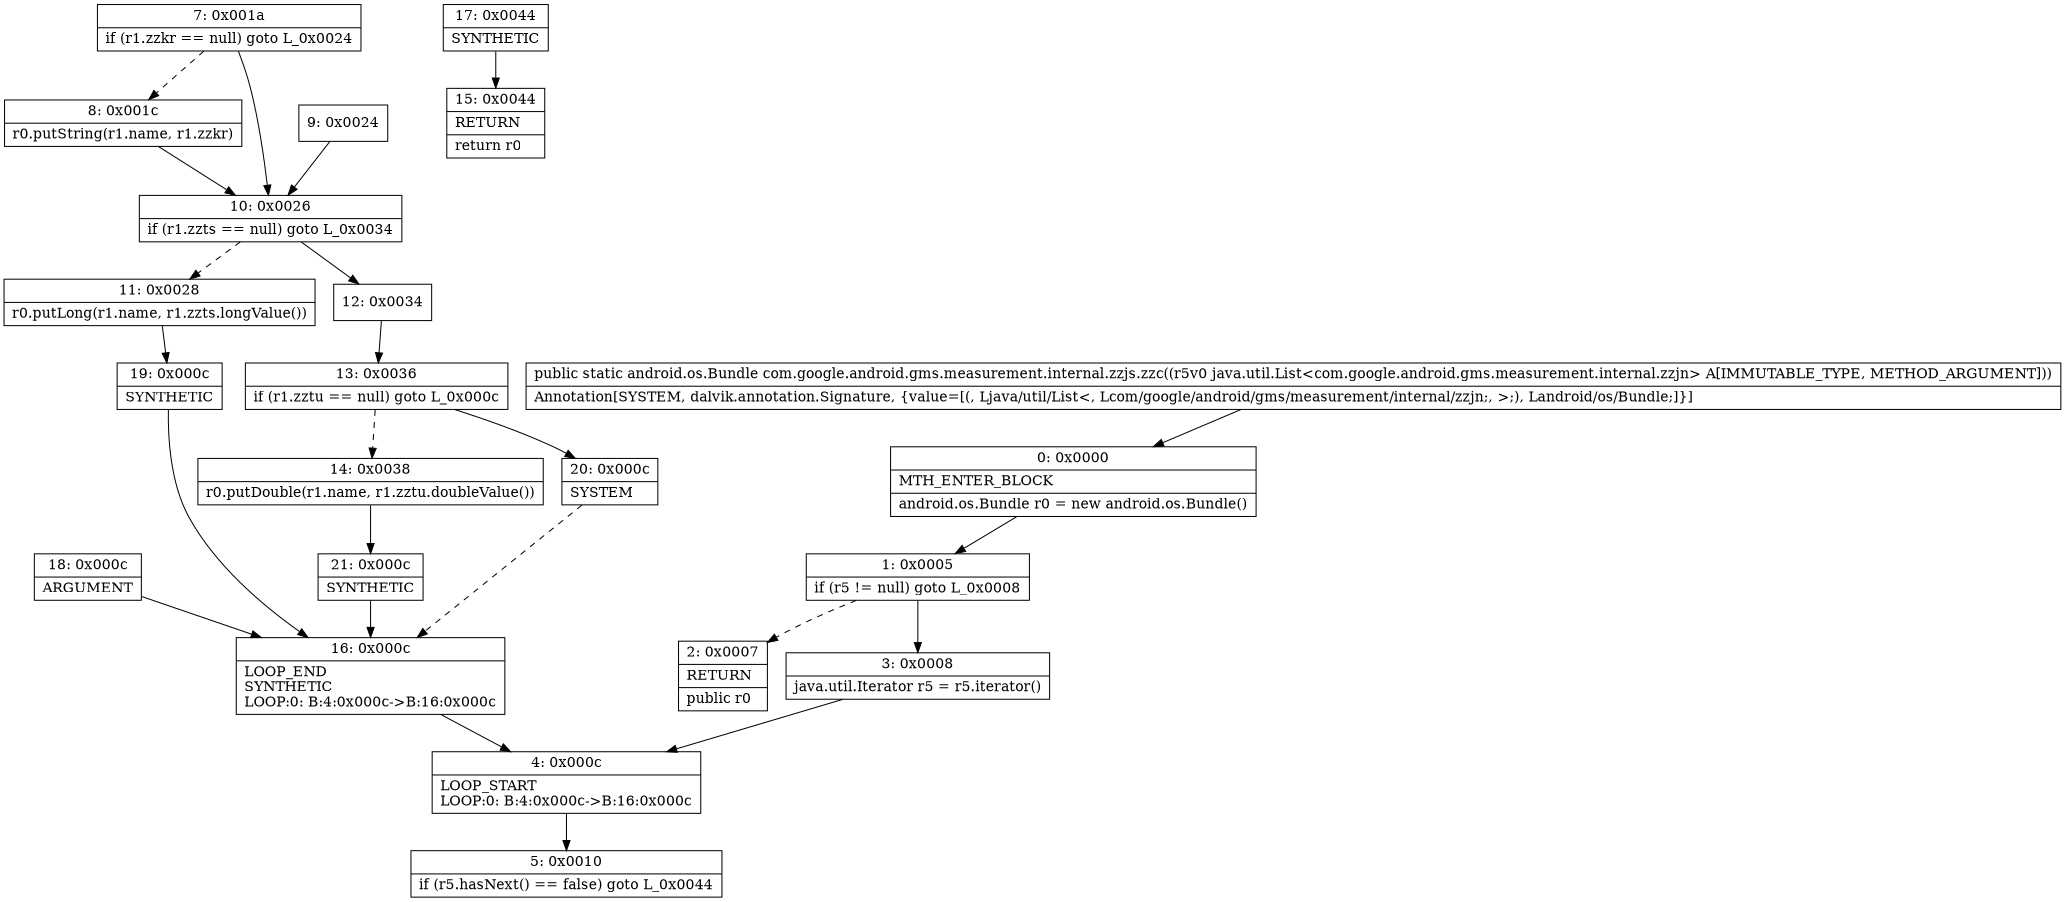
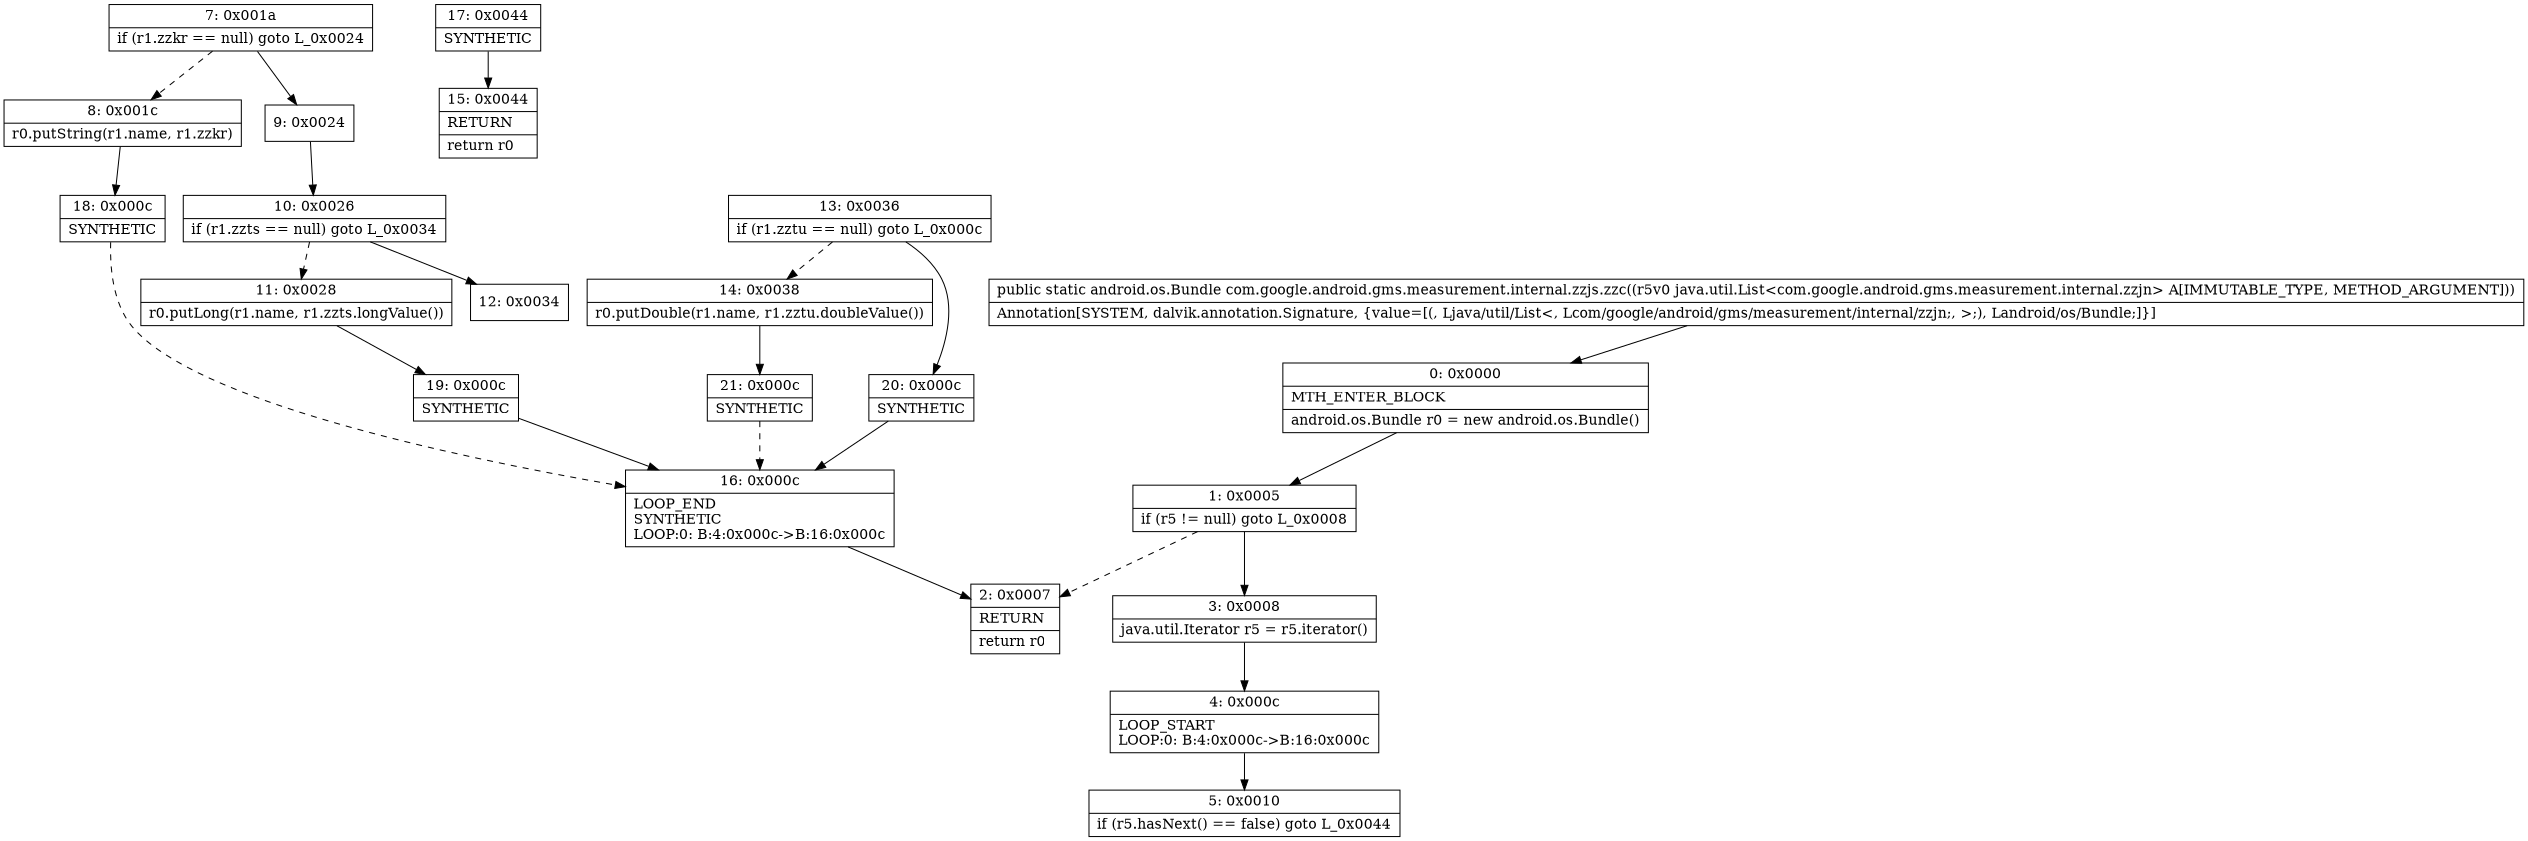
edge "7: 0x001a" -> "10: 0x0026": now "7: 0x001a" -> "9: 0x0024"
edge "8: 0x001c" -> "10: 0x0026": now "8: 0x001c" -> "18: 0x000c"
edge "12: 0x0034" -> "13: 0x0036": removed
node "20: 0x000c": text "SYSTEM" -> "SYNTHETIC"
edge "20: 0x000c" -> "16: 0x000c": style dashed -> solid
node "18: 0x000c": text "ARGUMENT" -> "SYNTHETIC"
edge "21: 0x000c" -> "16: 0x000c": style solid -> dashed
edge "18: 0x000c" -> "16: 0x000c": style solid -> dashed
node "2: 0x0007": text "public r0" -> "return r0"
edge "16: 0x000c" -> "4: 0x000c": now "16: 0x000c" -> "2: 0x0007"
